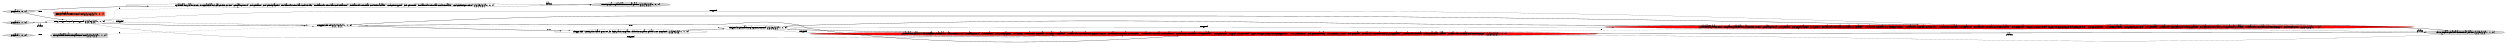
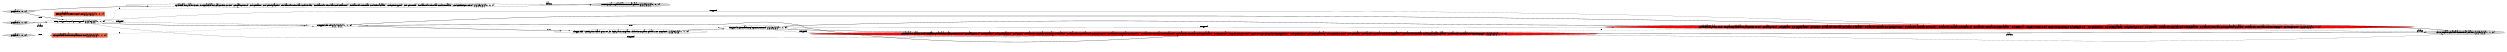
edge "prepare['0', '0', '1']" -> "GetUploadParamsForIsoCmd cmd@@@2@@@['0', '0', '1']": now "prepare['0', '1', '0']" -> "GetUploadParamsForIsoCmd cmd@@@2@@@['0', '0', '1']"
node "GetUploadParamsForTemplateCmd cmd@@@2@@@['1', '1', '0']": fillcolor lightgray -> tomato
